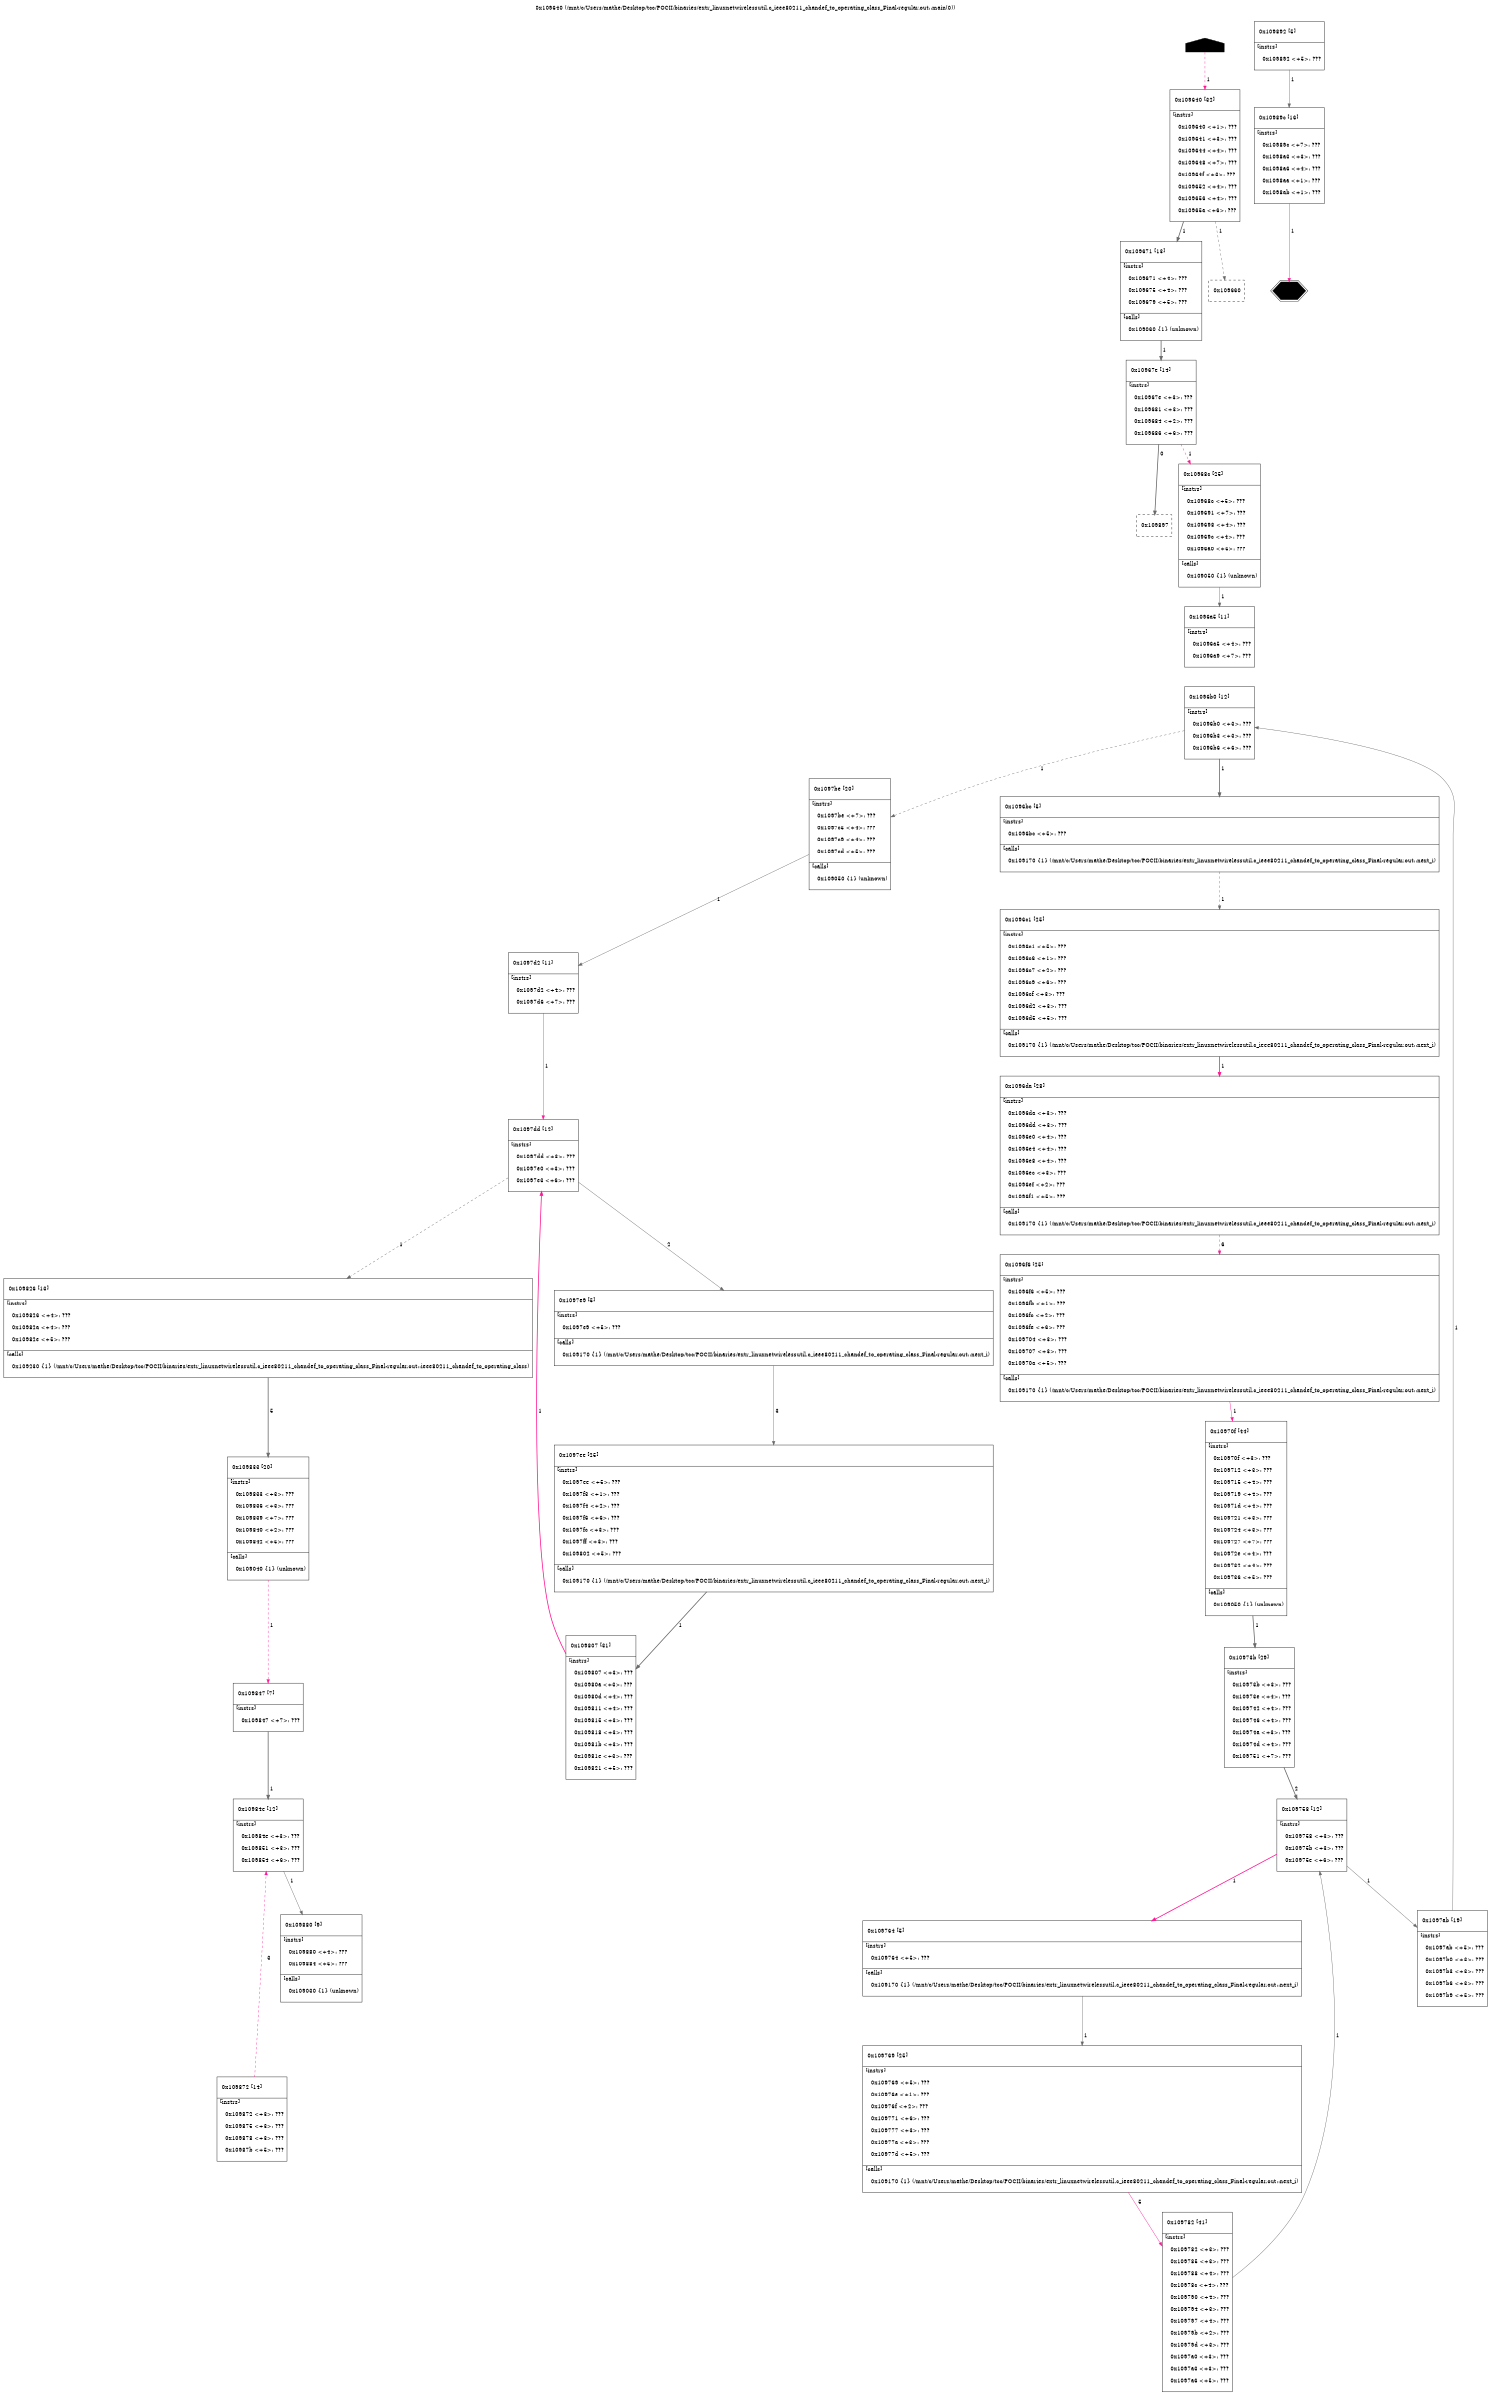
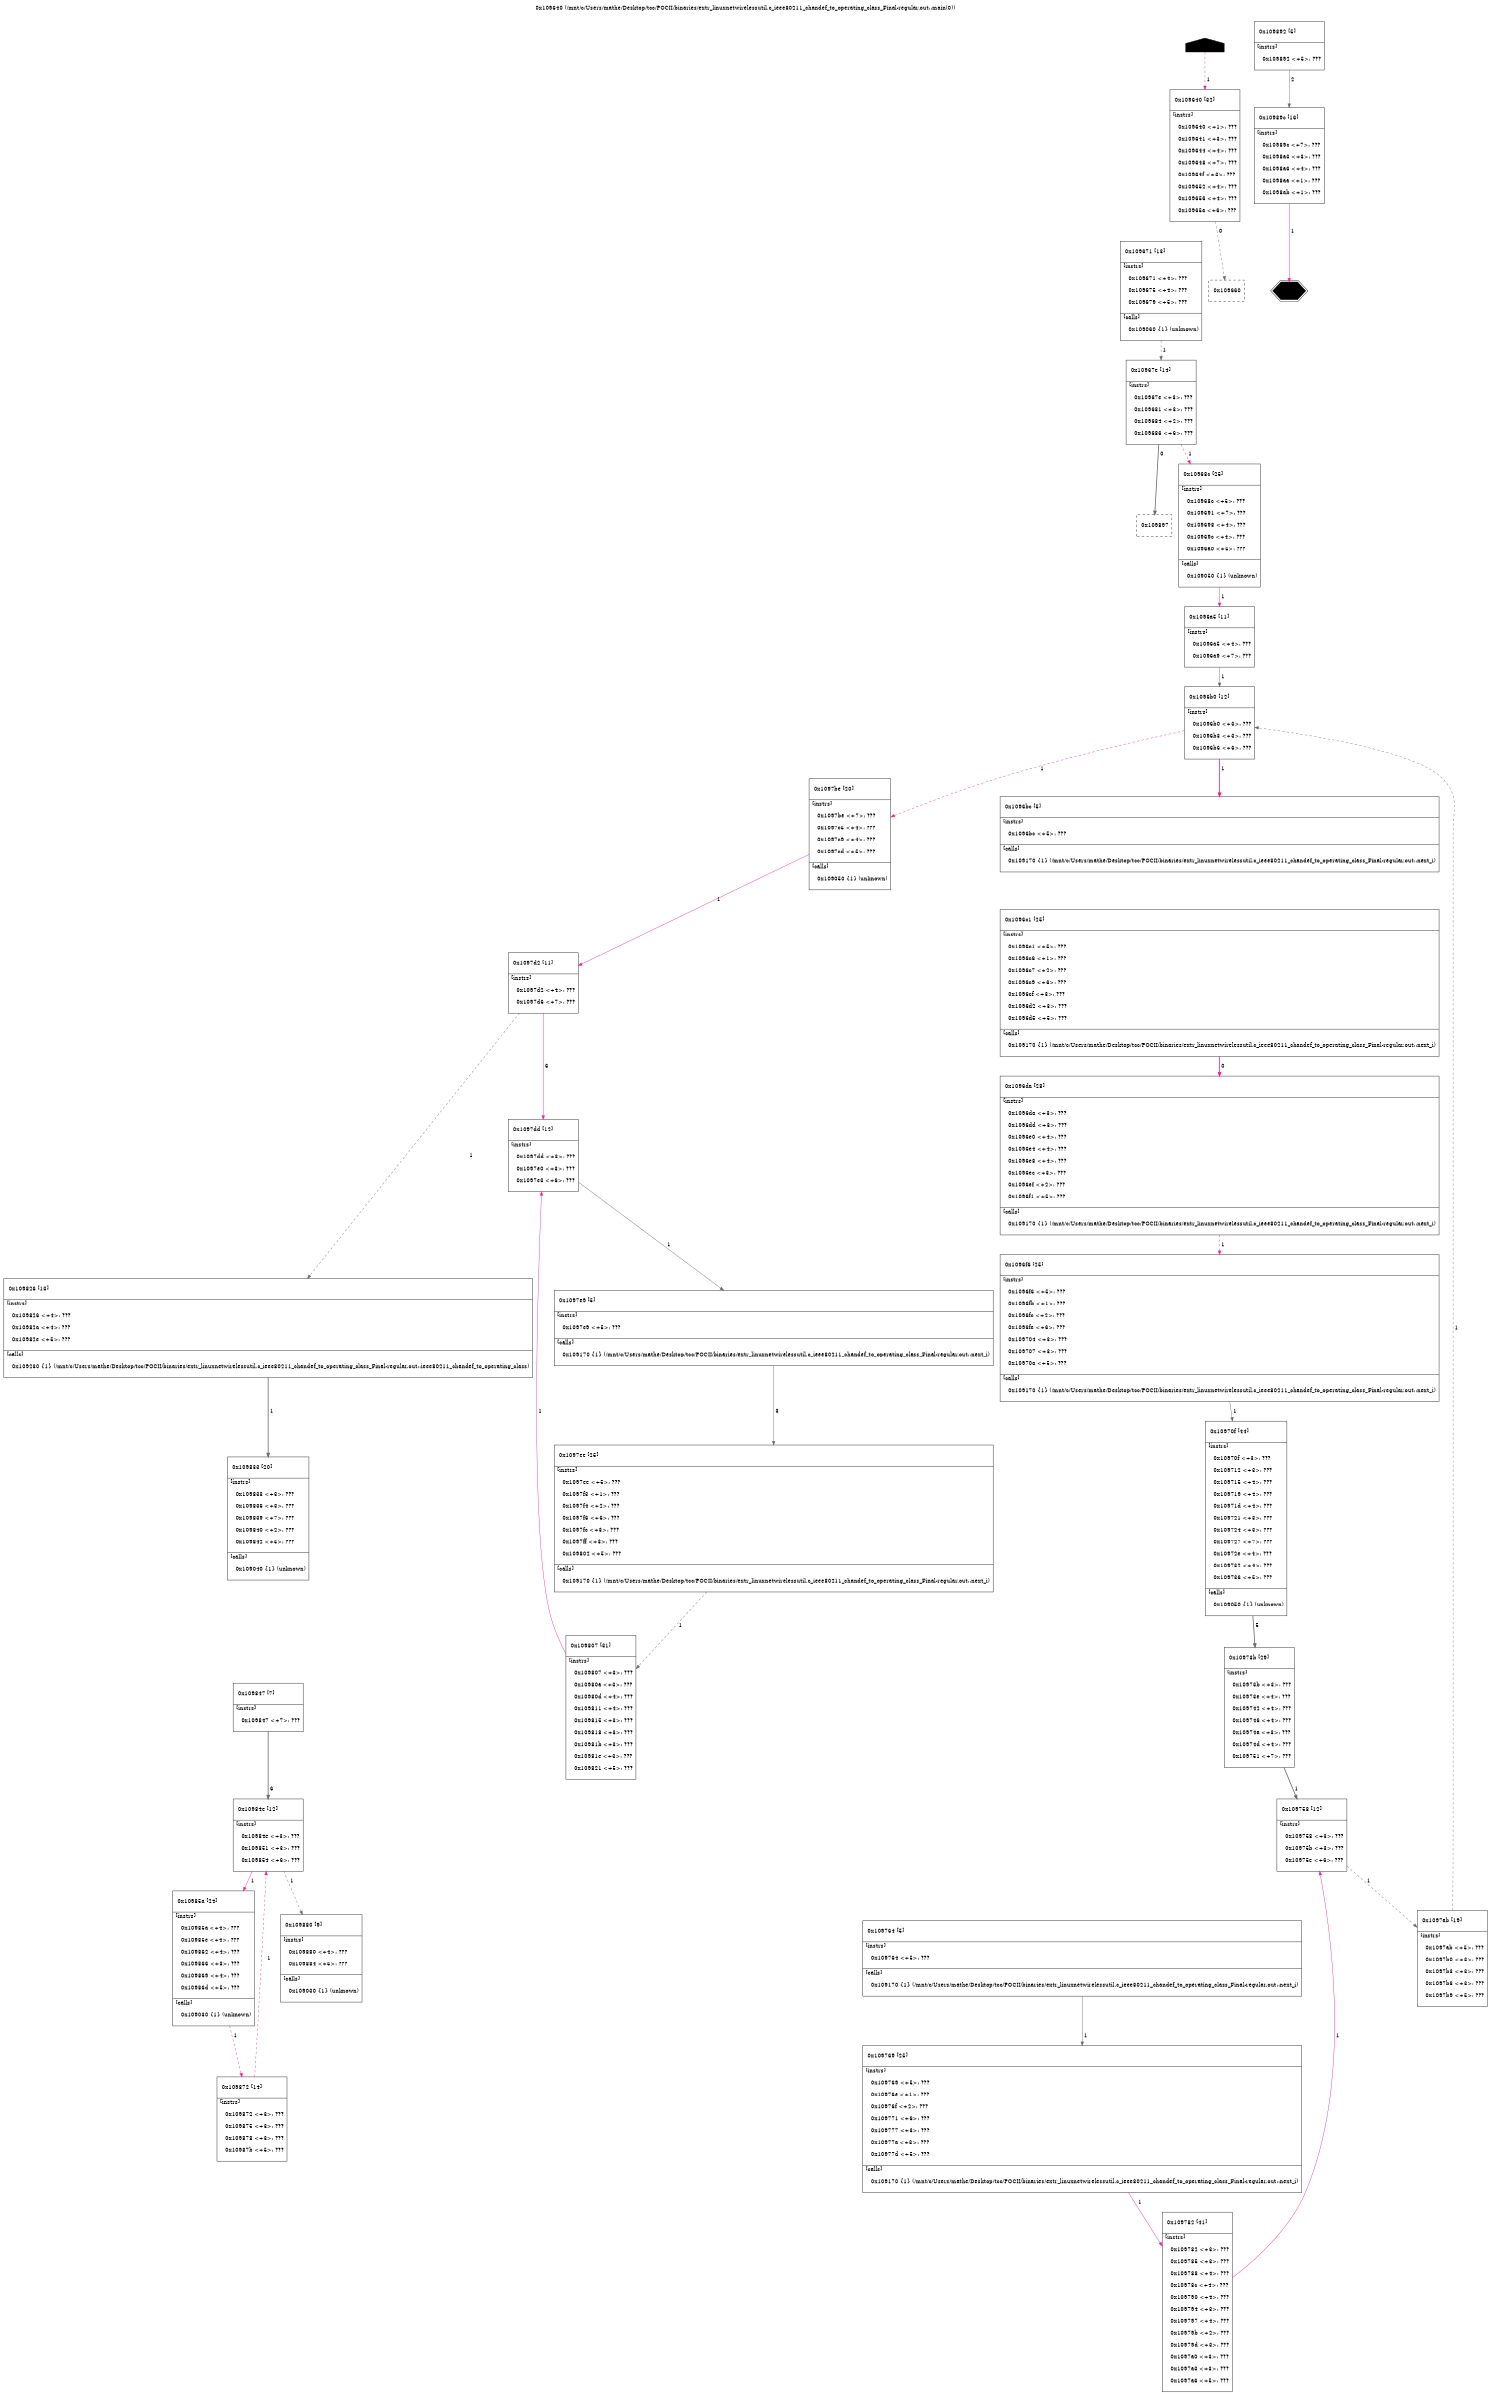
edge "0x109892 [5]" -> "0x10989c [16]": label " 1" -> " 2"
edge "0x109640 [32]" -> "0x109671 [13]": removed, label "1"
edge "0x109640 [32]" -> "0x109660": label " 1" -> " 0"
edge "0x109671 [13]" -> "0x10967e [14]": style bold -> dashed
edge "0x10968c [25]" -> "0x1096a5 [11]": color gray40 -> deeppink
edge "0x1096a5 [11]" -> "0x1096b0 [12]": added, label "1"
edge "0x1096b0 [12]" -> "0x1097be [20]": color gray40 -> deeppink
edge "0x1096b0 [12]" -> "0x1096bc [5]": color gray40 -> deeppink
edge "0x1096bc [5]" -> "0x1096c1 [25]": removed, label "1"
edge "0x1097be [20]" -> "0x1097d2 [11]": color gray40 -> deeppink
edge "0x1097d2 [11]" -> "0x1097dd [12]": label " 1" -> " 6"
edge "0x1096c1 [25]" -> "0x1096da [28]": label " 1" -> " 0"
edge "0x1097dd [12]" -> "0x109826 [13]": now "0x1097d2 [11]" -> "0x109826 [13]"
edge "0x1097dd [12]" -> "0x1097e9 [5]": label " 2" -> " 1"
edge "0x1096da [28]" -> "0x1096f6 [25]": label " 6" -> " 1"
edge "0x1097ab [19]" -> "0x1096b0 [12]": style solid -> dashed
edge "0x1096f6 [25]" -> "0x10970f [44]": color deeppink -> gray40
edge "0x109826 [13]" -> "0x109833 [20]": label " 5" -> " 1"
edge "0x109807 [31]" -> "0x1097dd [12]": style bold -> solid
edge "0x10970f [44]" -> "0x10973b [29]": label " 1" -> " 5"
edge "0x1097ee [25]" -> "0x109807 [31]": style bold -> dashed
edge "0x109833 [20]" -> "0x109847 [7]": removed, label "1"
edge "0x109847 [7]" -> "0x10984e [12]": label " 1" -> " 6"
edge "0x10973b [29]" -> "0x109758 [12]": label " 2" -> " 1"
edge "0x109758 [12]" -> "0x109764 [5]": removed, label "1"
edge "0x10984e [12]" -> "0x109880 [9]": style solid -> dashed
edge "0x109758 [12]" -> "0x1097ab [19]": style solid -> dashed
node "0x10985a [24]": added
edge "0x109872 [14]" -> "0x10984e [12]": label " 3" -> " 1"
edge "0x109782 [41]" -> "0x109758 [12]": color gray40 -> deeppink
edge "0x109769 [25]" -> "0x109782 [41]": label " 5" -> " 1"
